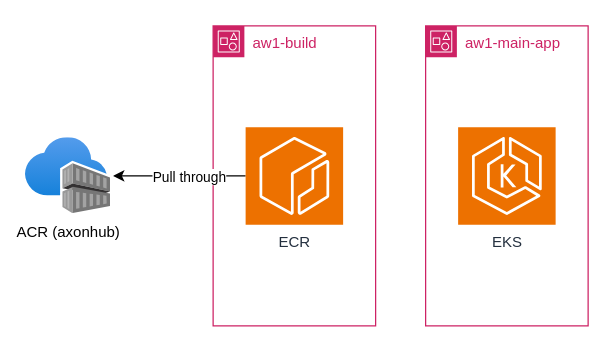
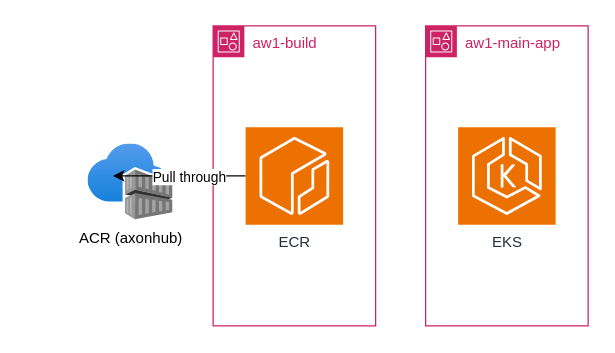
node "ACR (axonhub)": moved (68, 176) -> (131, 182)
